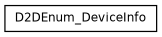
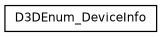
node "D2DEnum_DeviceInfo": label "D2DEnum_DeviceInfo" -> "D3DEnum_DeviceInfo"
